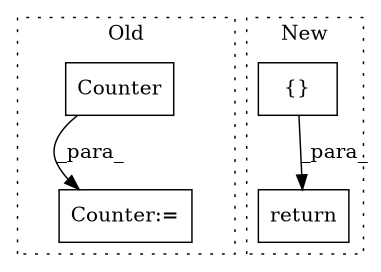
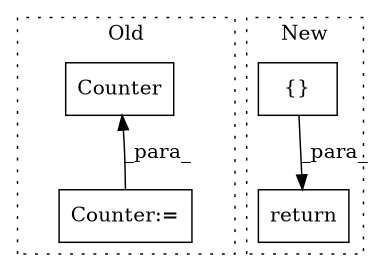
edge "Counter" -> "Counter:=": reversed
